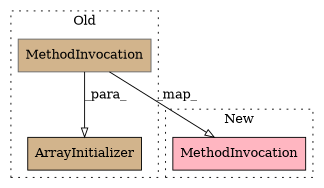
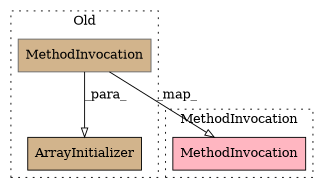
cluster "New": label "New" -> "MethodInvocation"
